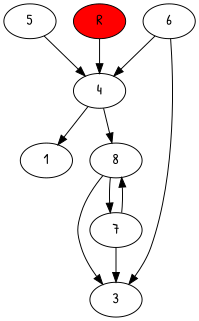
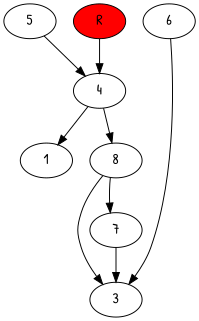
edge "6" -> "4": removed
edge "7" -> "8": removed
